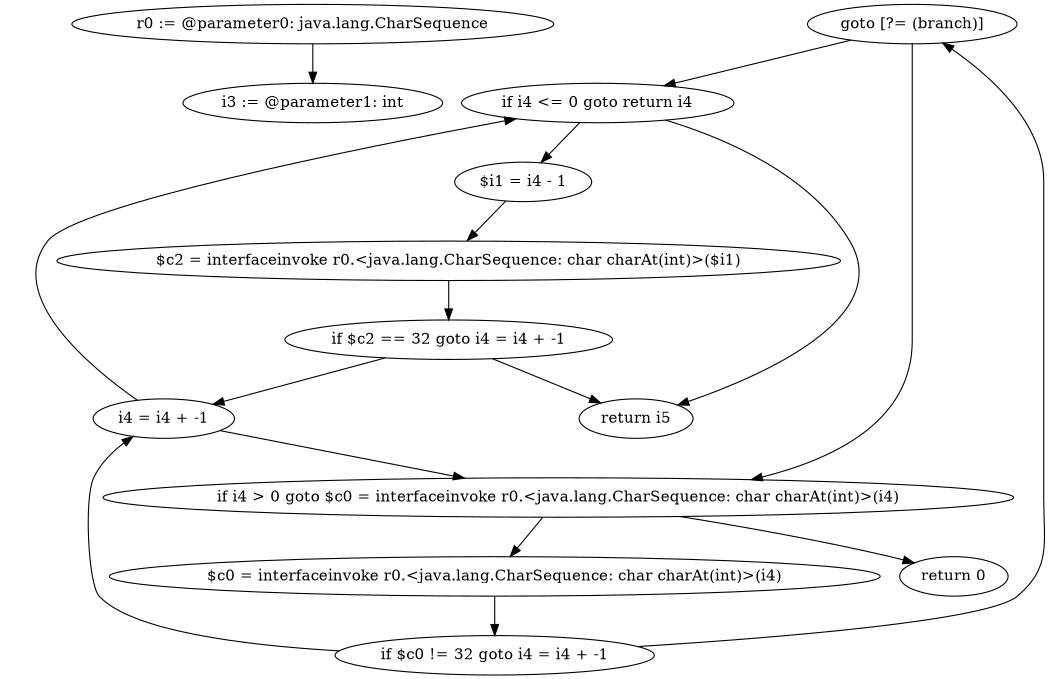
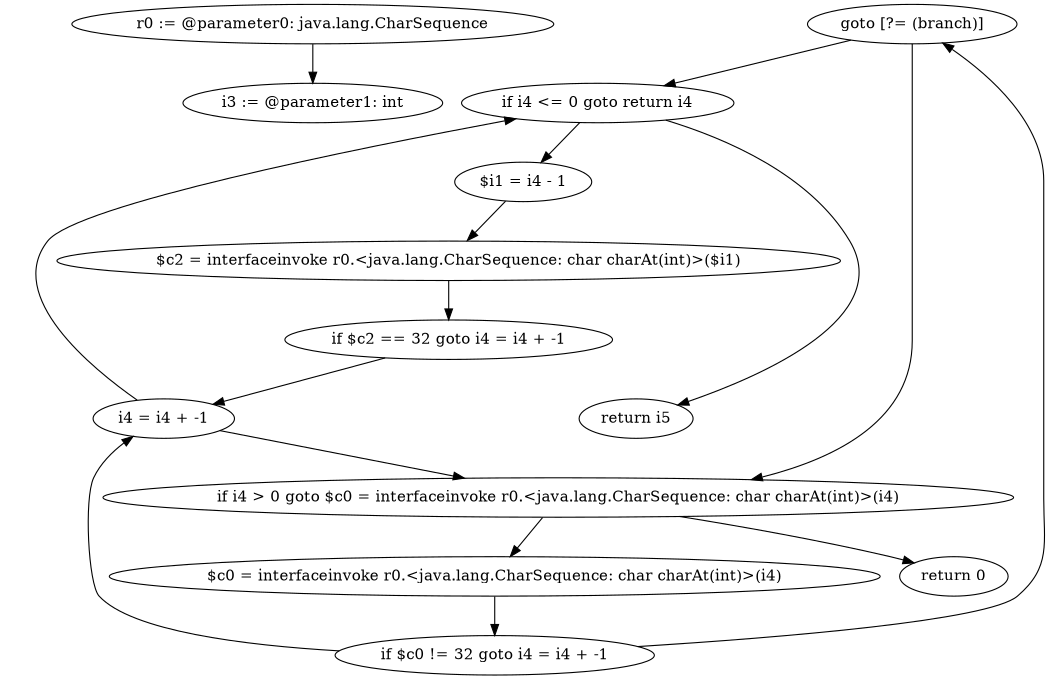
edge "if $c2 == 32 goto i4 = i4 + -1" -> "return i5": removed
